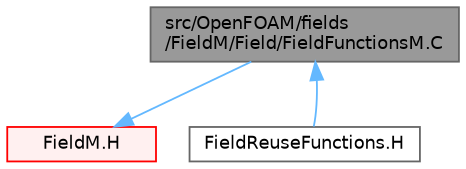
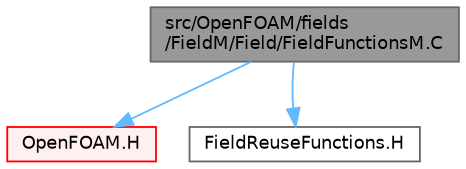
edge "FieldReuseFunctions.H" -> "src/OpenFOAM/fields /FieldM/Field/FieldFunctionsM.C": reversed
node "FieldM.H": label "FieldM.H" -> "OpenFOAM.H"
